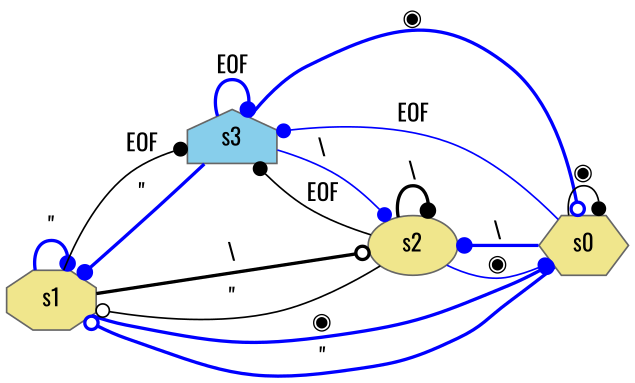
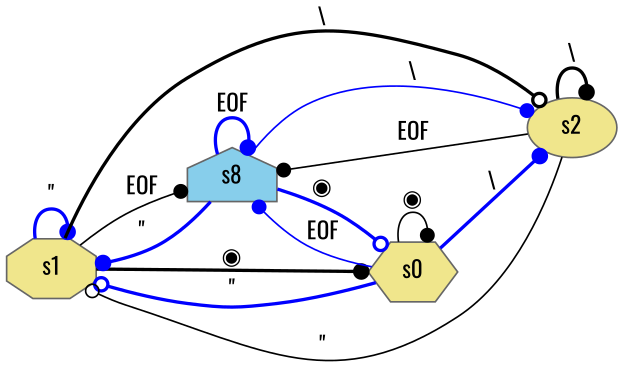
node "s3": label "s3" -> "s8"
edge "s2" -> "s0": removed, label "◉"
edge "s1" -> "s0": color blue -> black
